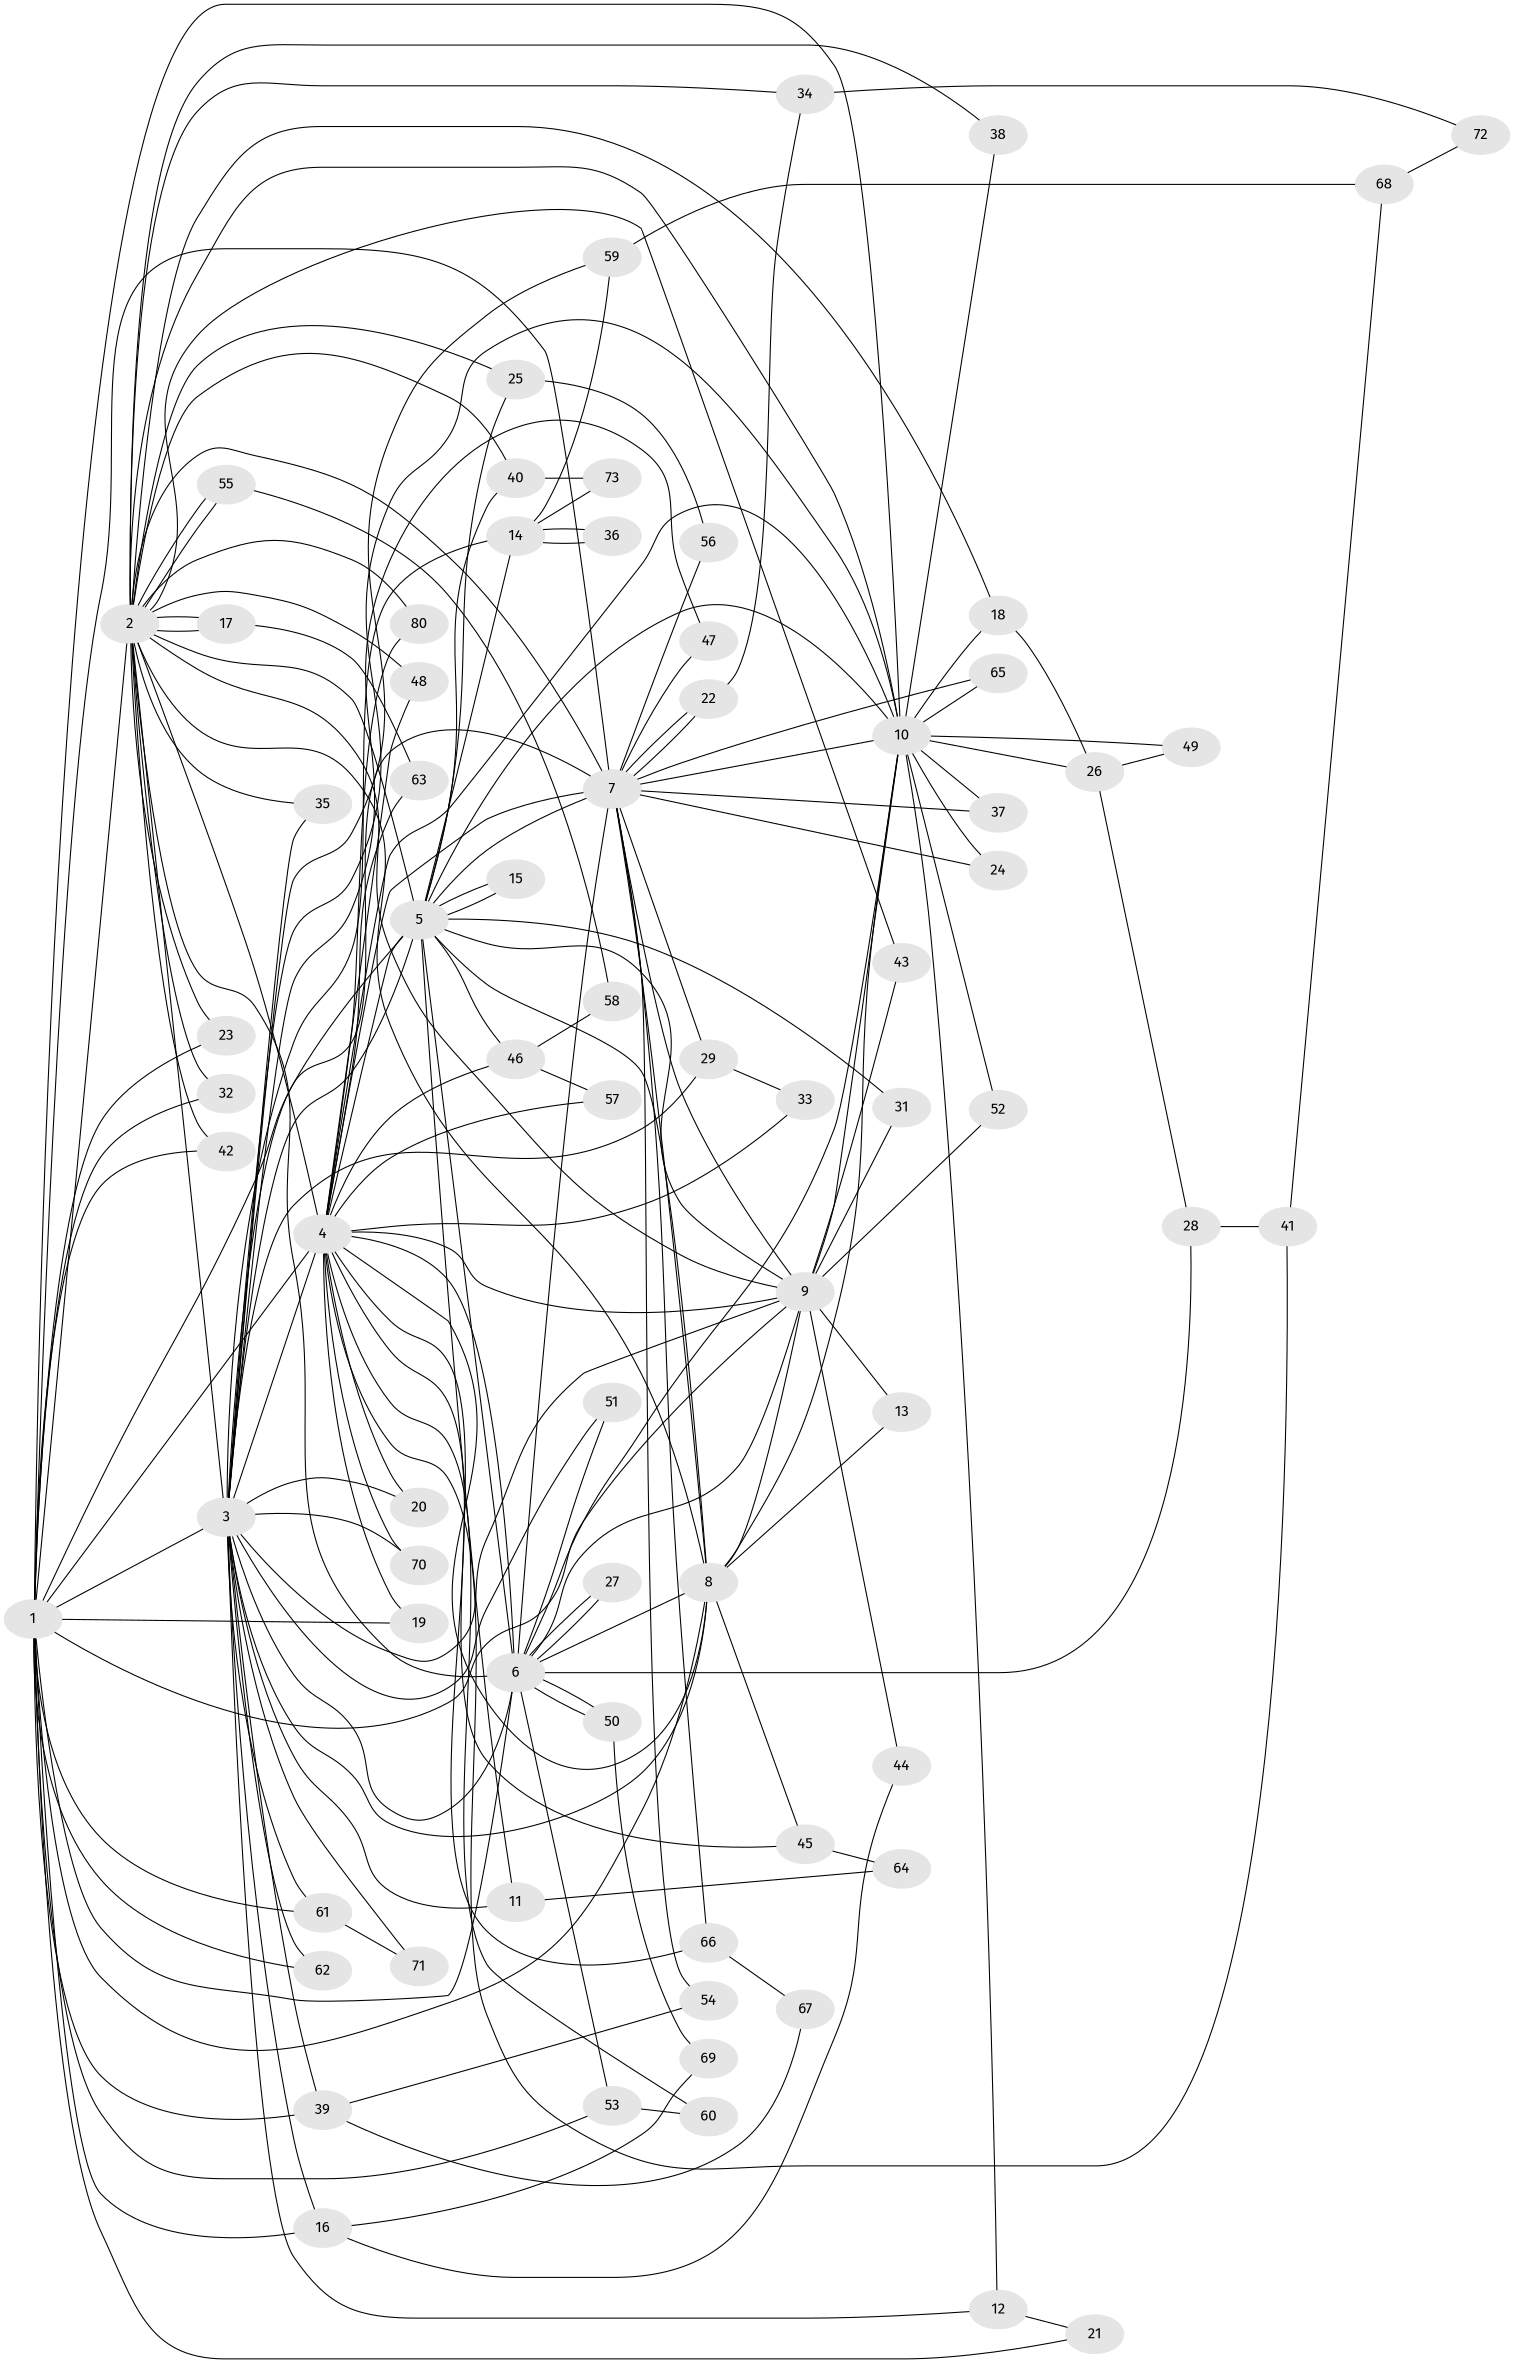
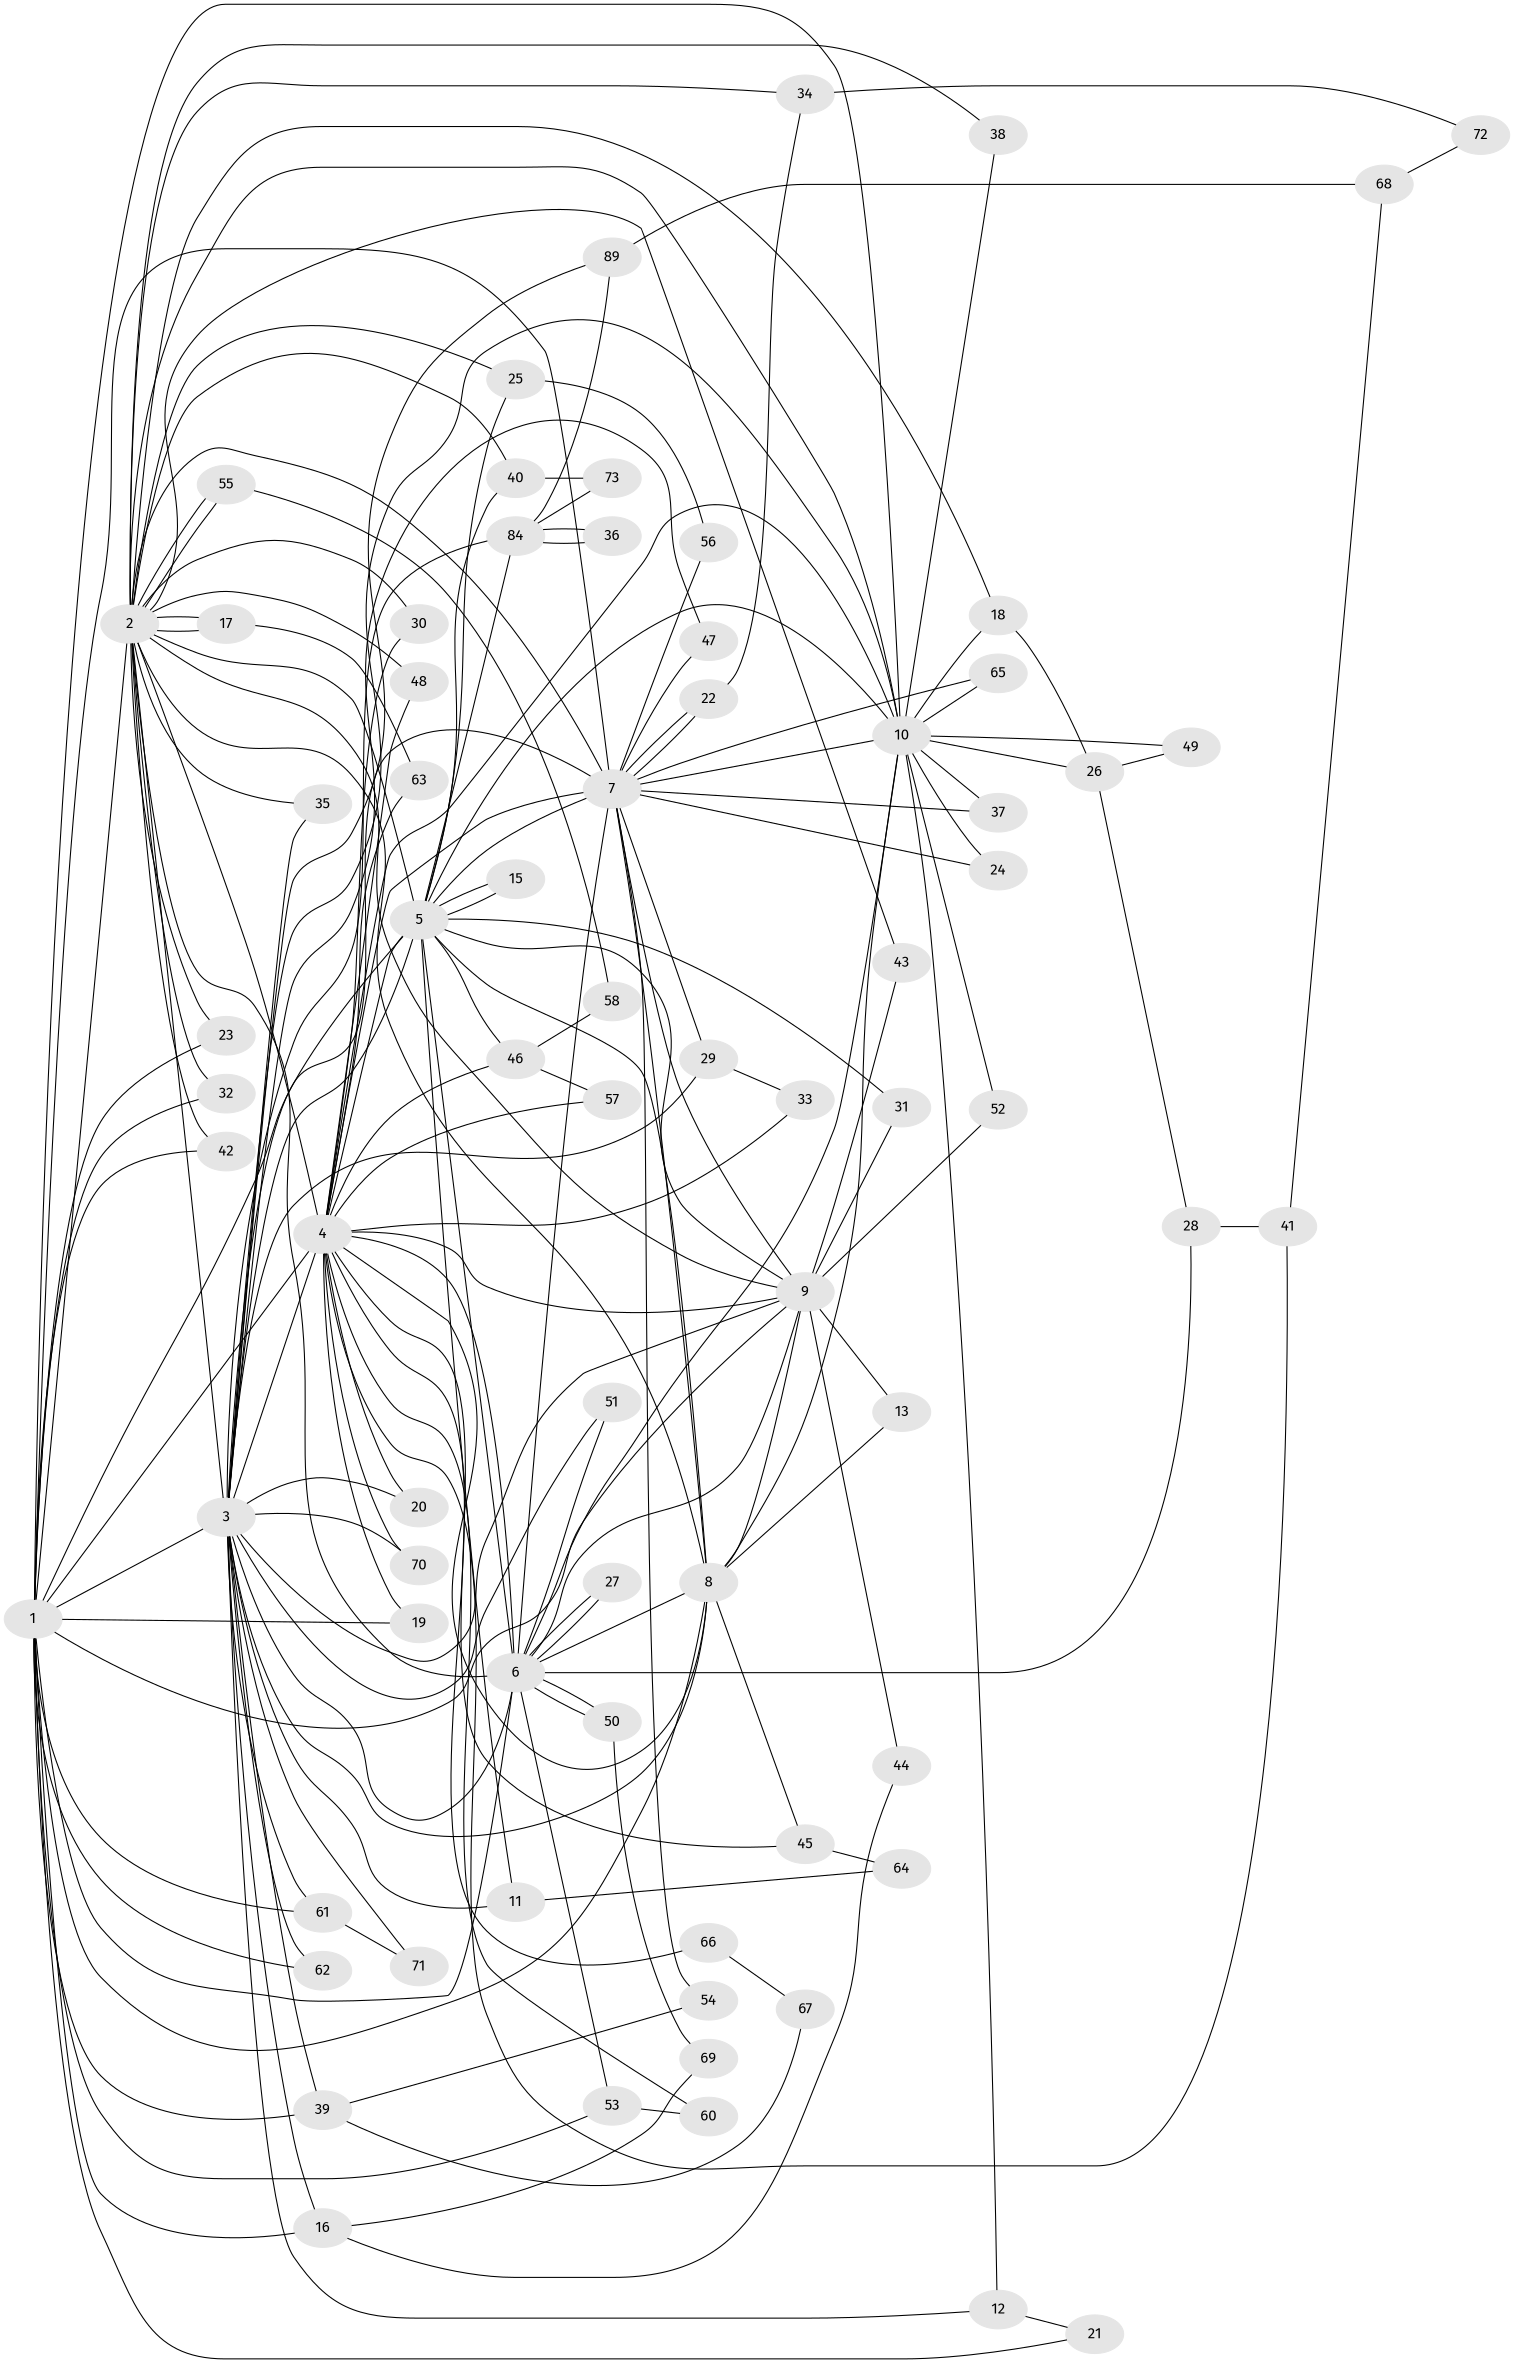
node "59": label "59" -> "89"
node "14": label "14" -> "84"
node "80": label "80" -> "30"
edge "10" -- "9": removed
edge "7" -- "66": removed
